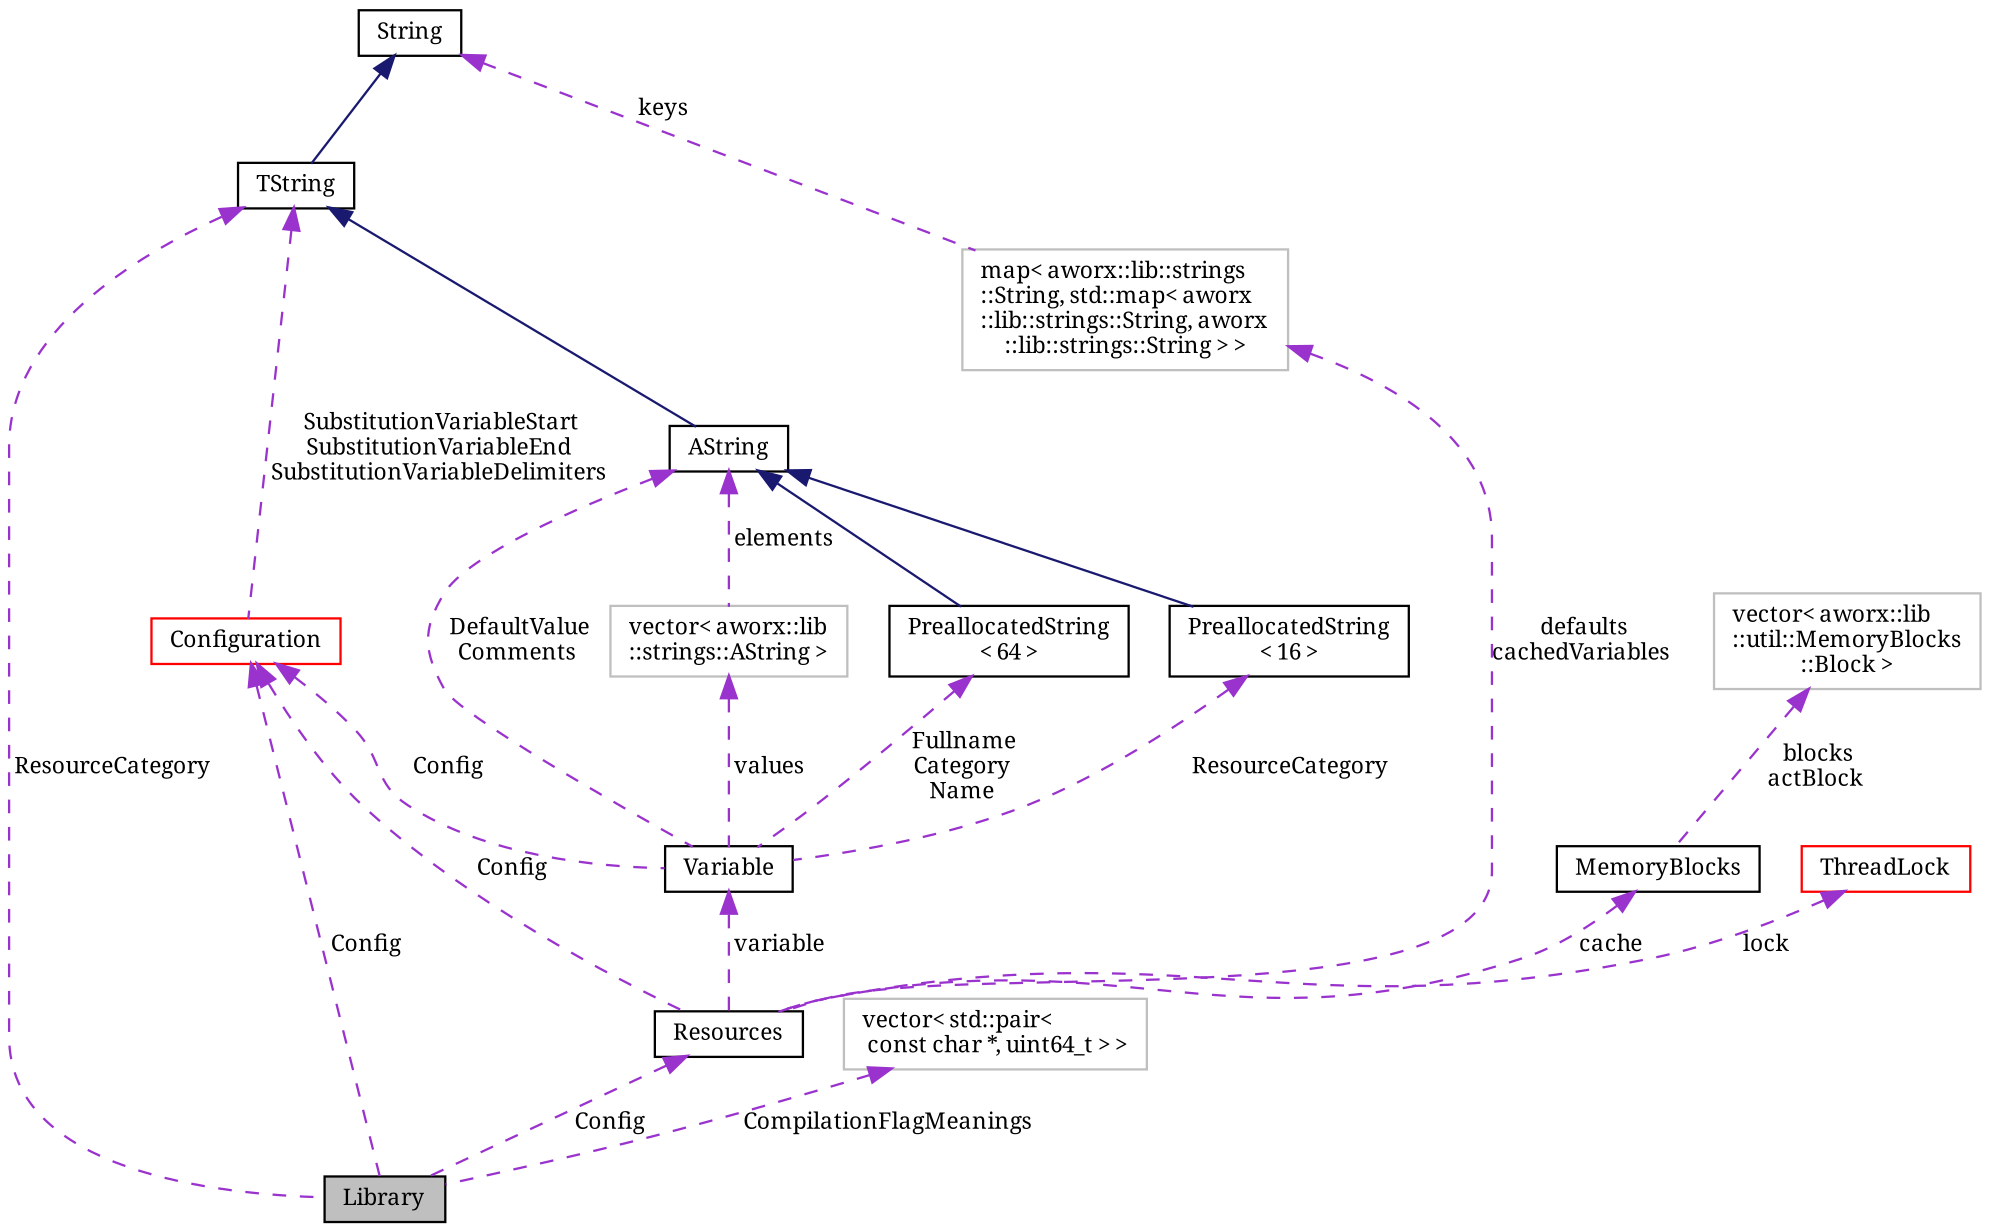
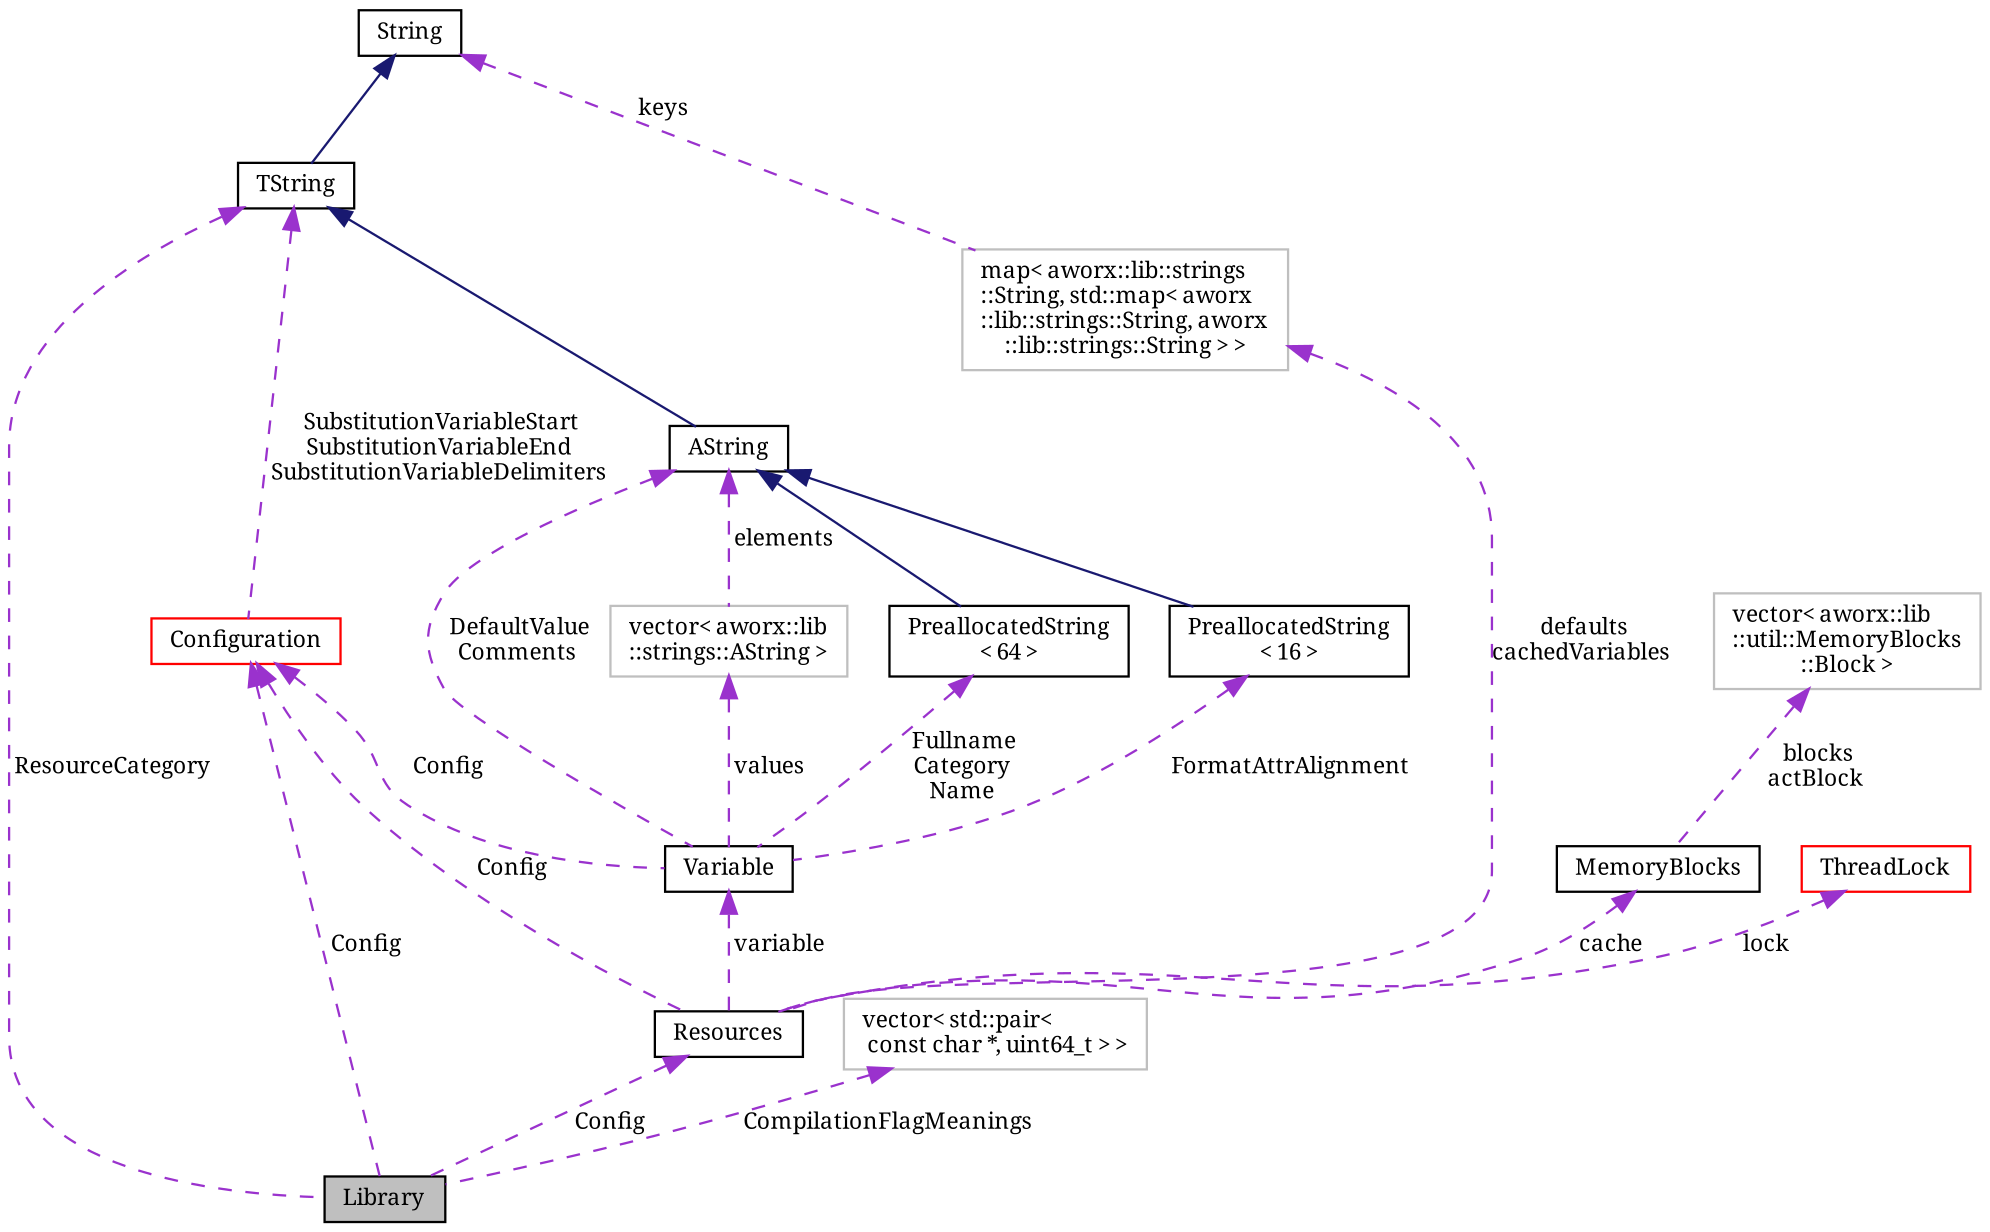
edge "Variable" -> "PreallocatedString < 16 >": label " ResourceCategory" -> " FormatAttrAlignment"
